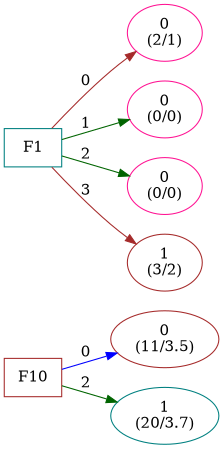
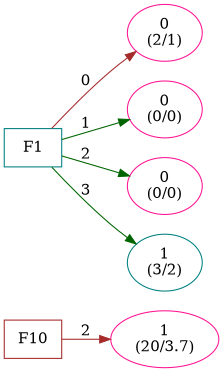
edge "F1" -> "1 (3/2)": color brown -> darkgreen
node "1 (3/2)": color brown -> teal
node "0 (11/3.5)": removed
edge "F10" -> "1 (20/3.7)": color darkgreen -> brown
node "1 (20/3.7)": color teal -> deeppink
